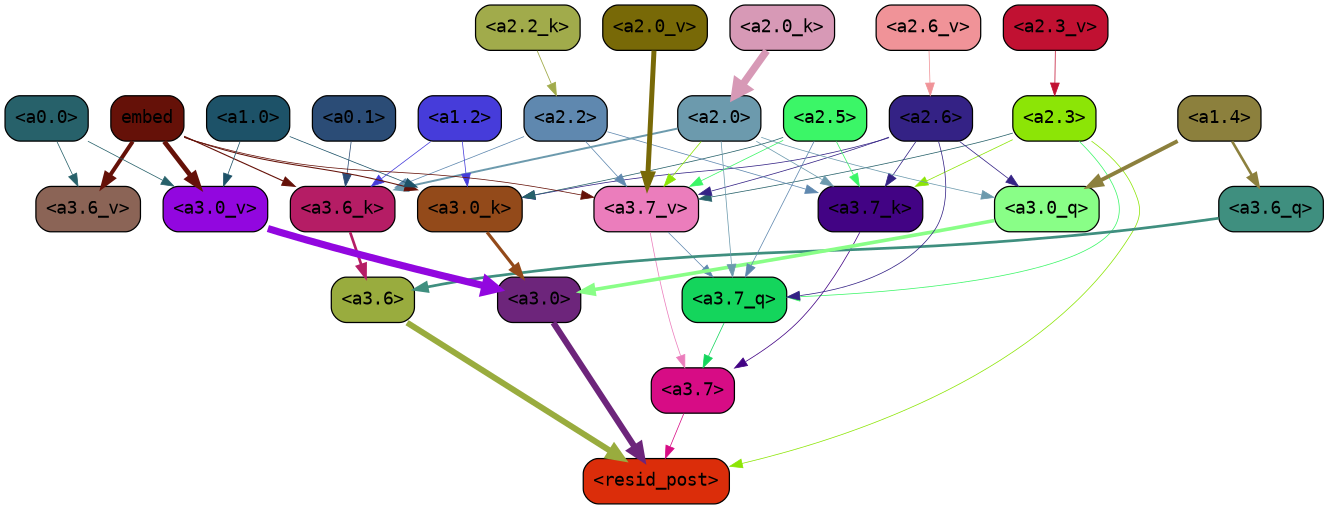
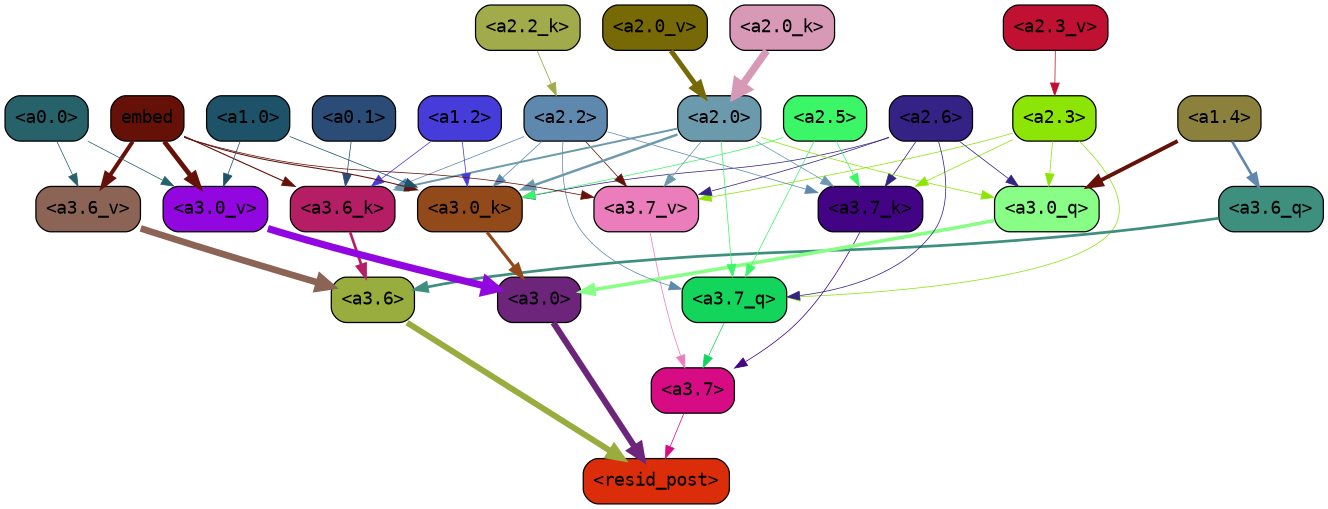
node "<a2.6_v>": removed
edge "<a2.0_v>" -> "<a3.7_v>": now "<a2.0_v>" -> "<a2.0>"
edge "<a2.2>" -> "<a3.0_k>": added
edge "<a2.0>" -> "<a3.0_k>": added
edge "<a1.4>" -> "<a3.6_q>": color #8c803d -> #5f88af
edge "<a2.2>" -> "<a3.7_v>": color #5f88af -> #651108
edge "<a2.0>" -> "<a3.7_v>": color #8ce506 -> #6c9aad
edge "<a2.5>" -> "<a3.7_v>": removed
edge "<a1.4>" -> "<a3.0_q>": color #8c803d -> #651108
edge "<a2.3>" -> "<a3.7_v>": color #27616a -> #8ce506
edge "<a2.5>" -> "<a3.0_k>": color #27616a -> #3bf667
edge "<a2.0>" -> "<a3.0_q>": color #6c9aad -> #8ce506
edge "<a2.0>" -> "<a3.7_q>": color #6c9aad -> #3bf667
edge "<a2.5>" -> "<a3.7_q>": color #5f88af -> #3bf667
edge "<a3.7_v>" -> "<a3.7_q>": now "<a2.2>" -> "<a3.7_q>"
edge "<a3.6_v>" -> "<a3.6>": added
edge "<a2.3>" -> "<a3.7_q>": color #3bf667 -> #8ce506
edge "<a2.3>" -> "<resid_post>": now "<a2.3>" -> "<a3.0_q>"
